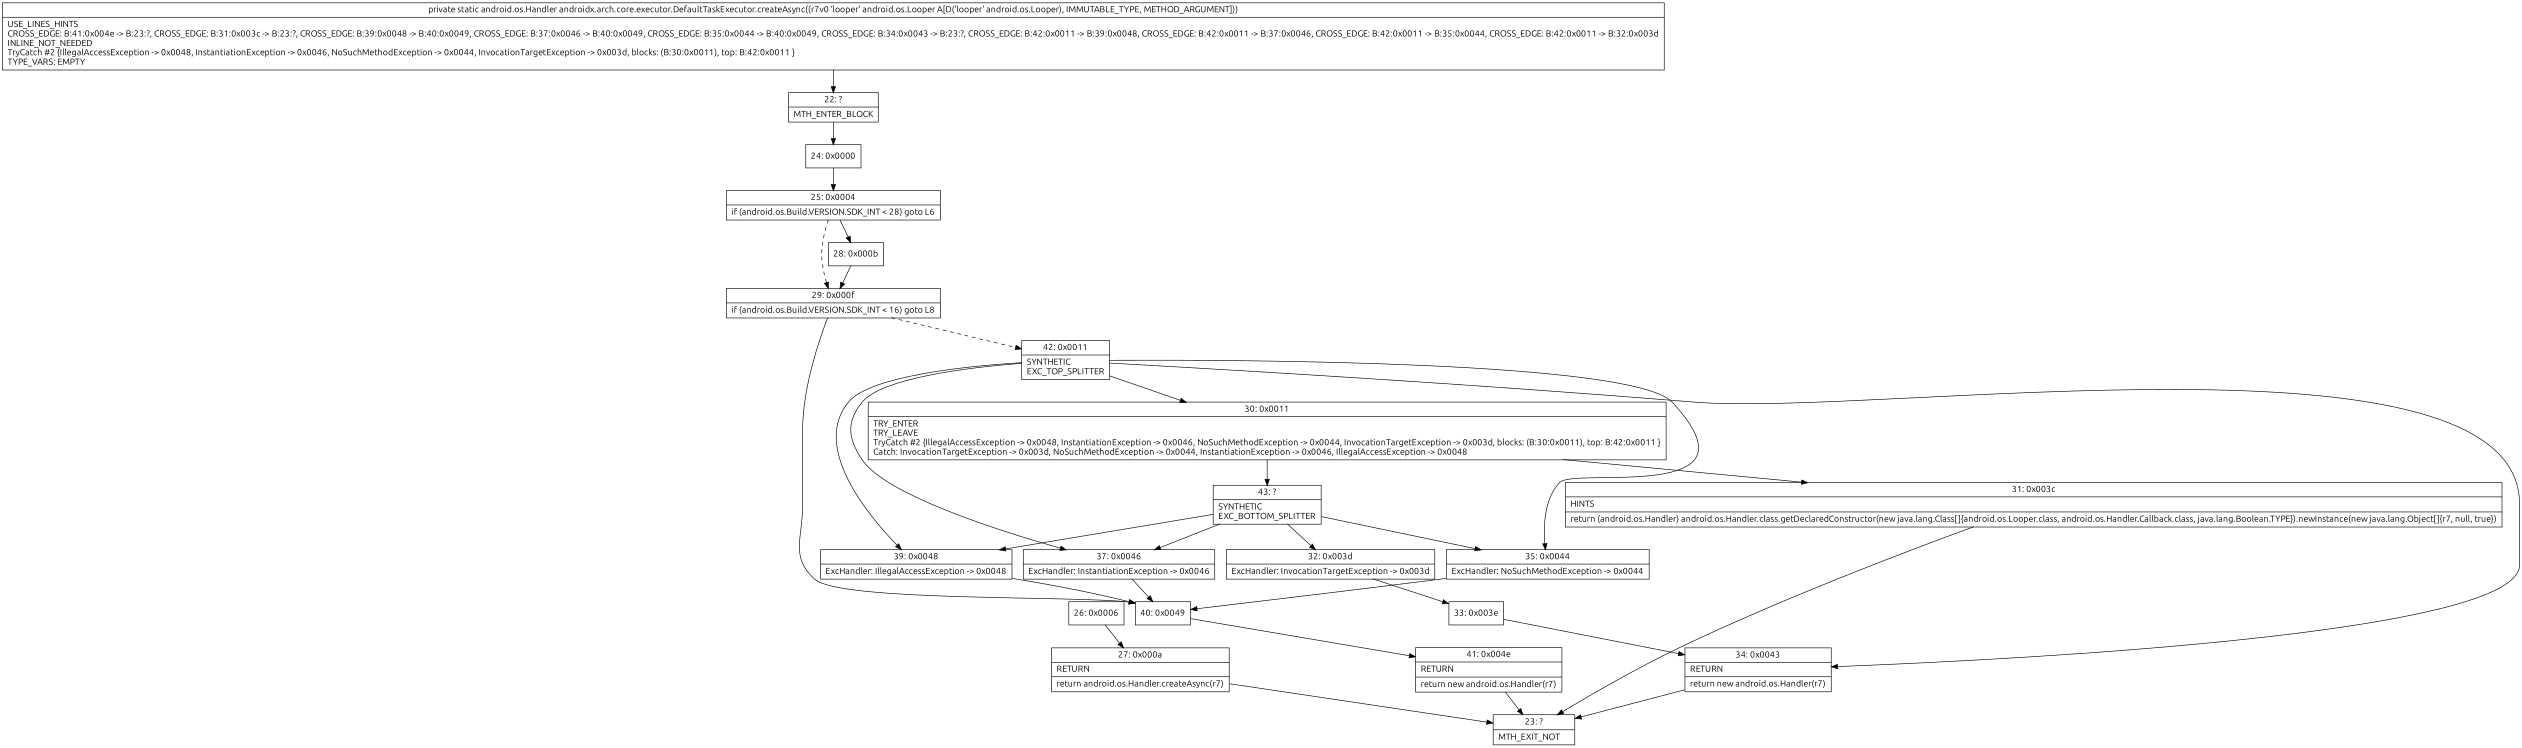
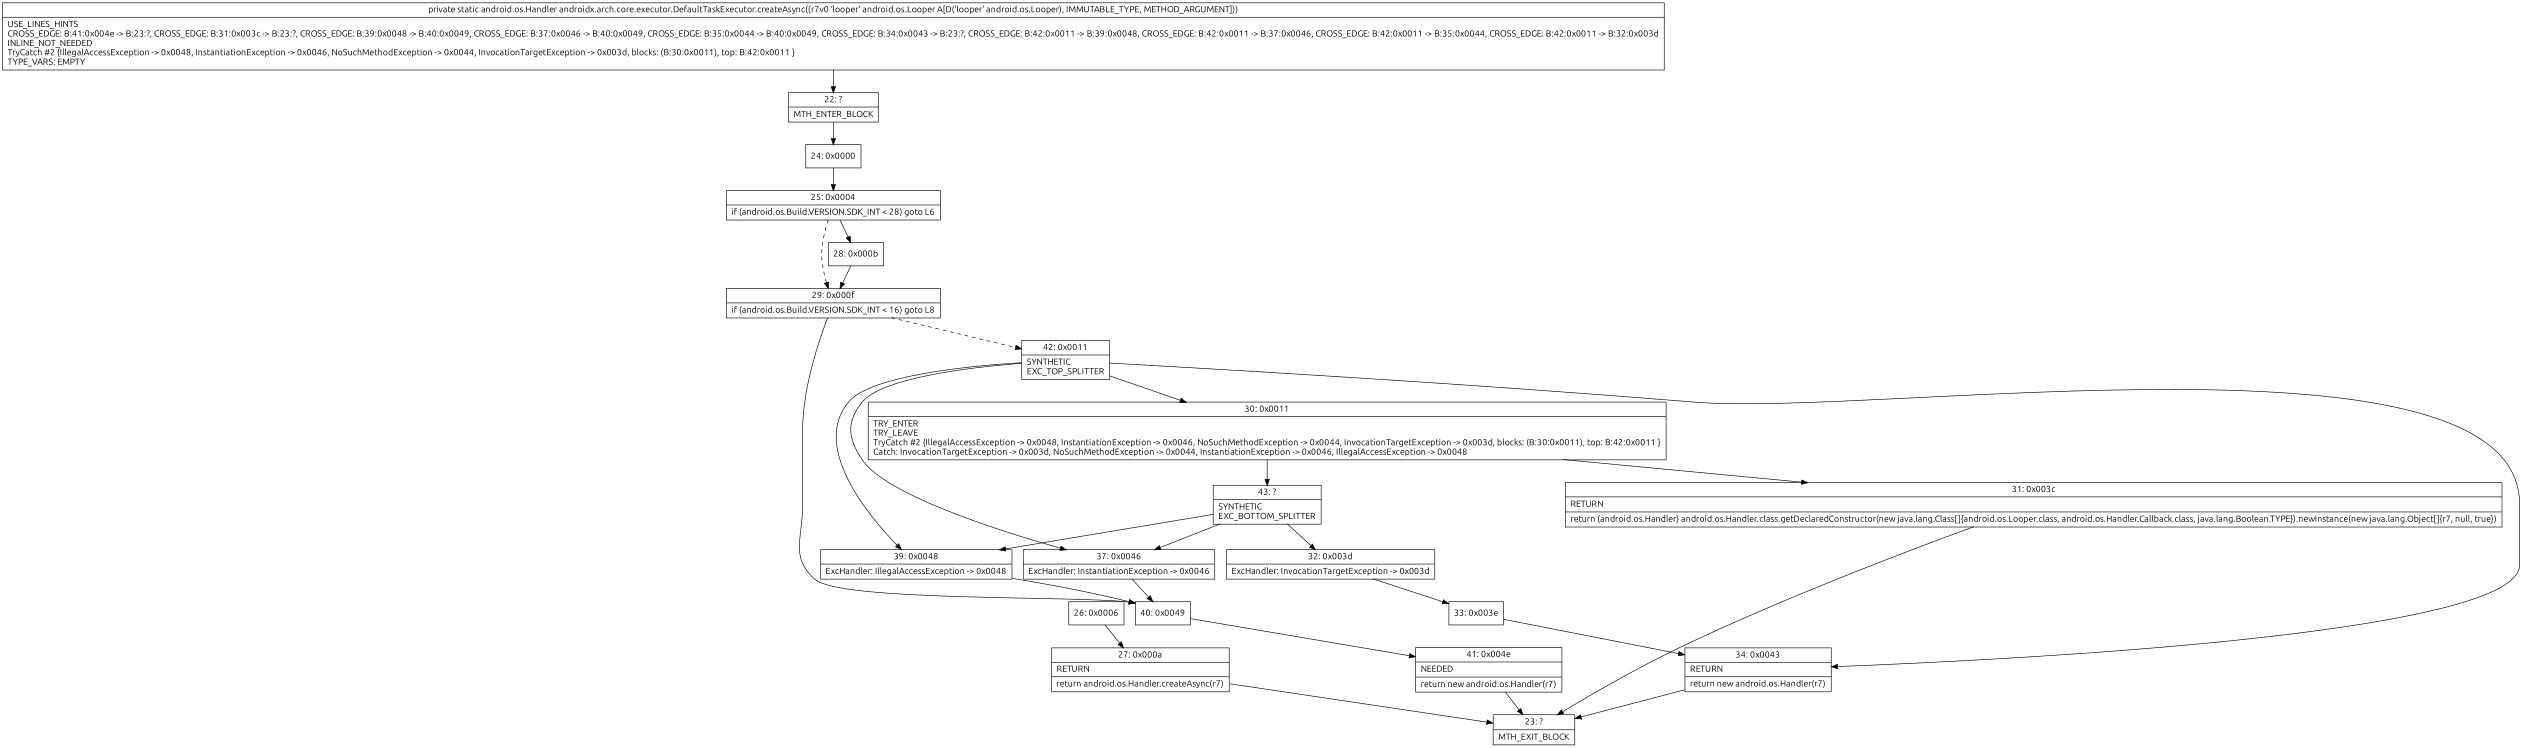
node "31: 0x003c": text "HINTS" -> "RETURN"
node "35: 0x0044": removed
node "41: 0x004e": text "RETURN" -> "NEEDED"
node "23: ?": text "MTH_EXIT_NOT" -> "MTH_EXIT_BLOCK"
